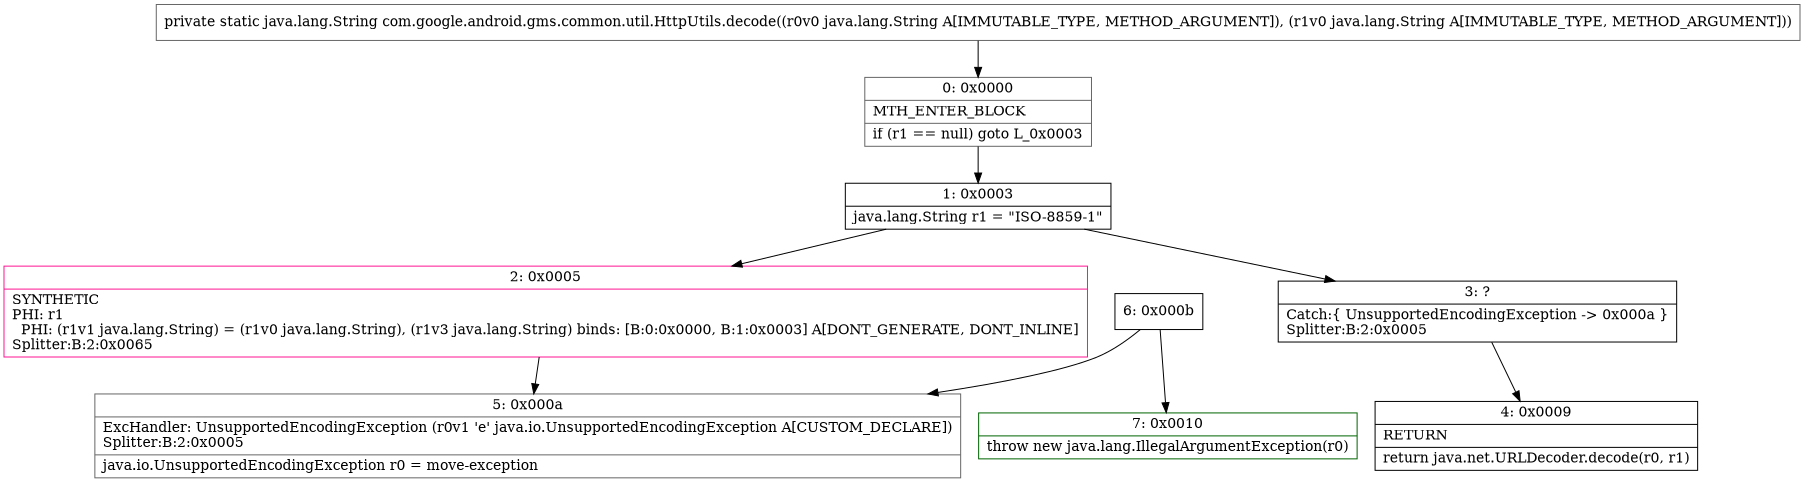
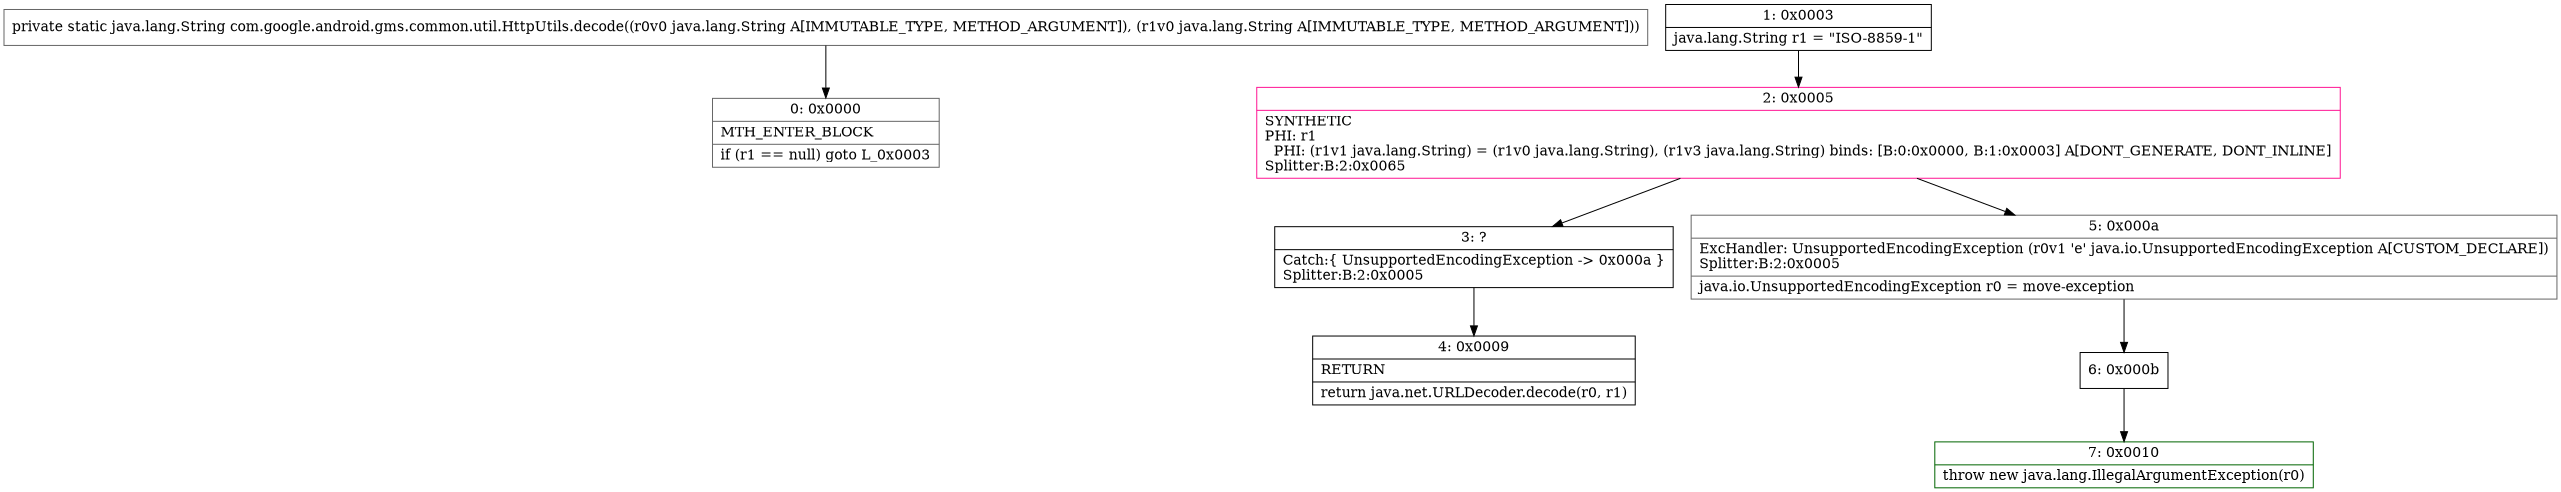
edge "0: 0x0000" -> "1: 0x0003": removed
edge "1: 0x0003" -> "3: ?": now "2: 0x0005" -> "3: ?"
edge "6: 0x000b" -> "5: 0x000a": reversed
